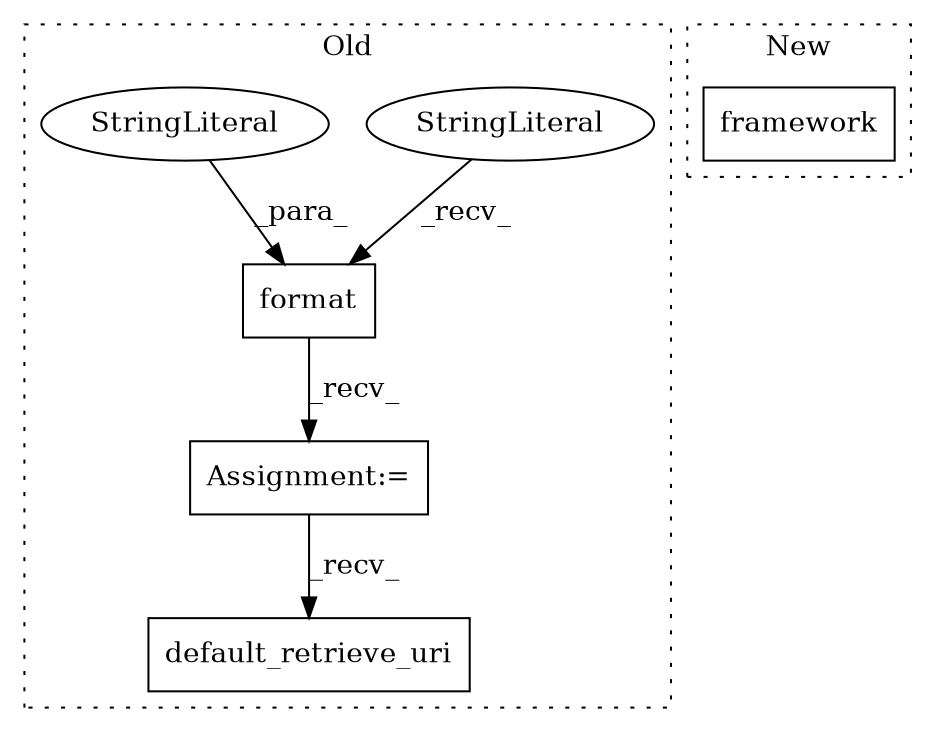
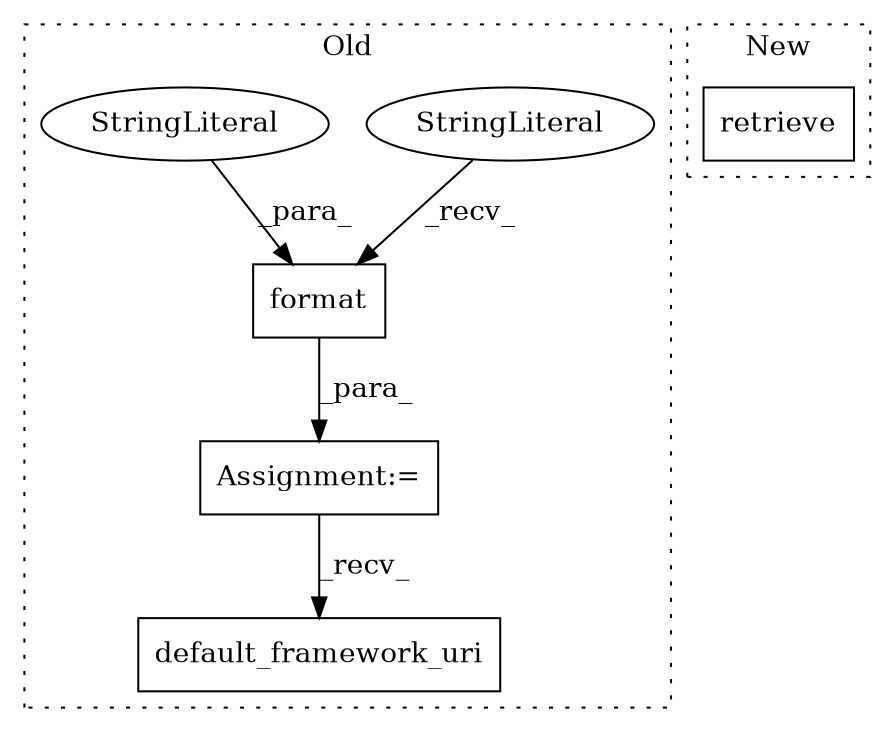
node "framework": label "framework" -> "retrieve"
edge "format" -> "Assignment:=": label "_recv_" -> "_para_"
node "default_retrieve_uri": label "default_retrieve_uri" -> "default_framework_uri"
